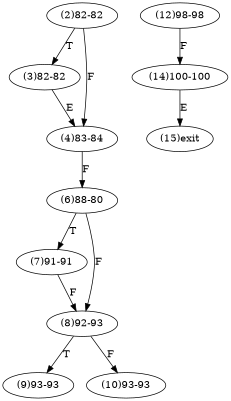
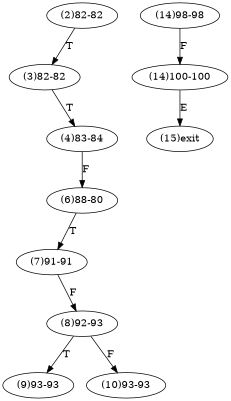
node "(12)98-98": label "(12)98-98" -> "(14)98-98"
edge "(2)82-82" -> "(4)83-84": removed, label "F"
edge "(3)82-82" -> "(4)83-84": label "E" -> "T"
edge "(6)88-80" -> "(8)92-93": removed, label "F"
